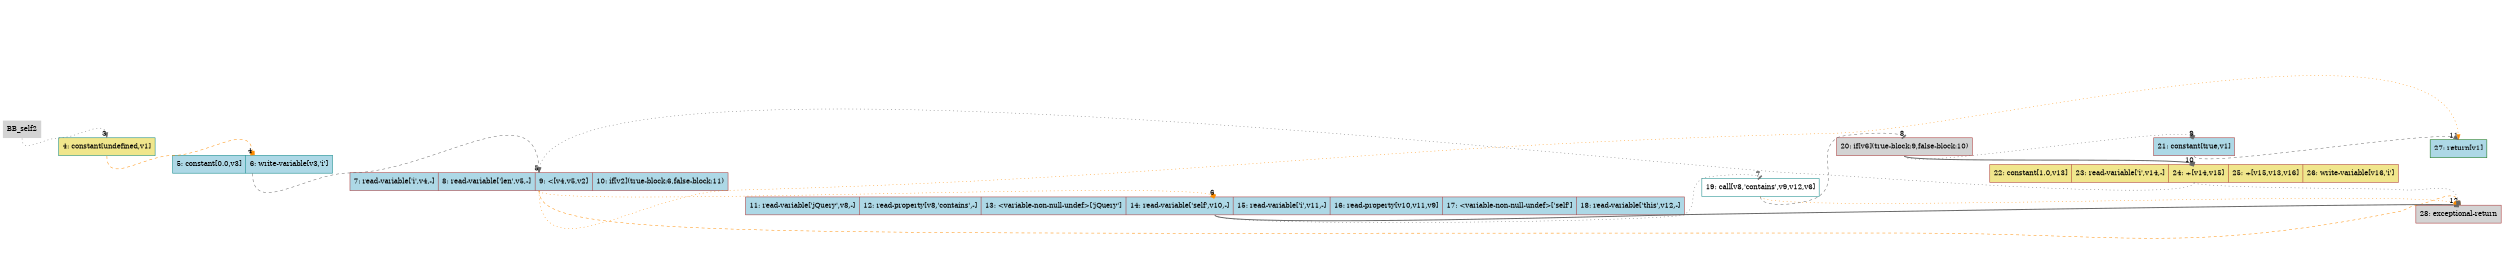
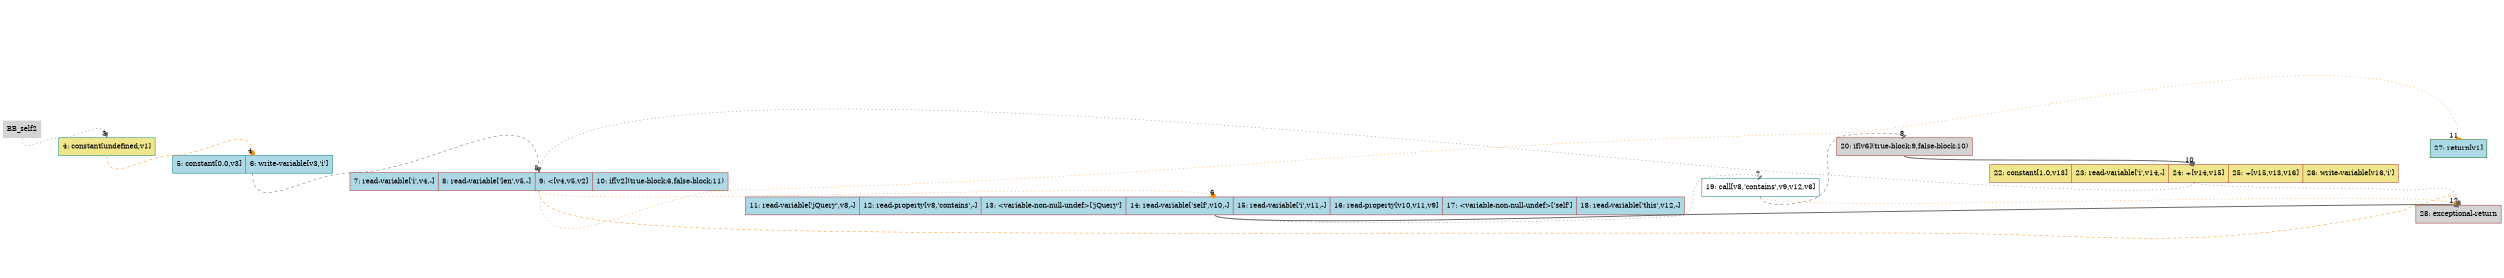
node "21: constant[true,v1]": removed
edge "7: read-variable['i',v4,-]" -> "27: return[v1]": arrowhead normal -> tee
